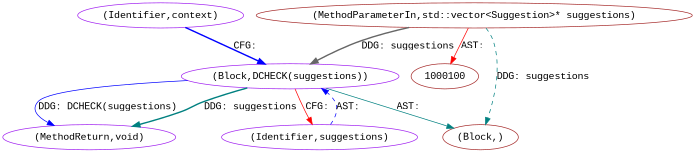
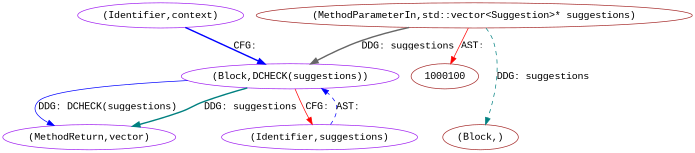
edge "(Block,DCHECK(suggestions))" -> "(Block,)": removed, label "AST:"
node "(MethodReturn,void)": label "(MethodReturn,void)" -> "(MethodReturn,vector)"
